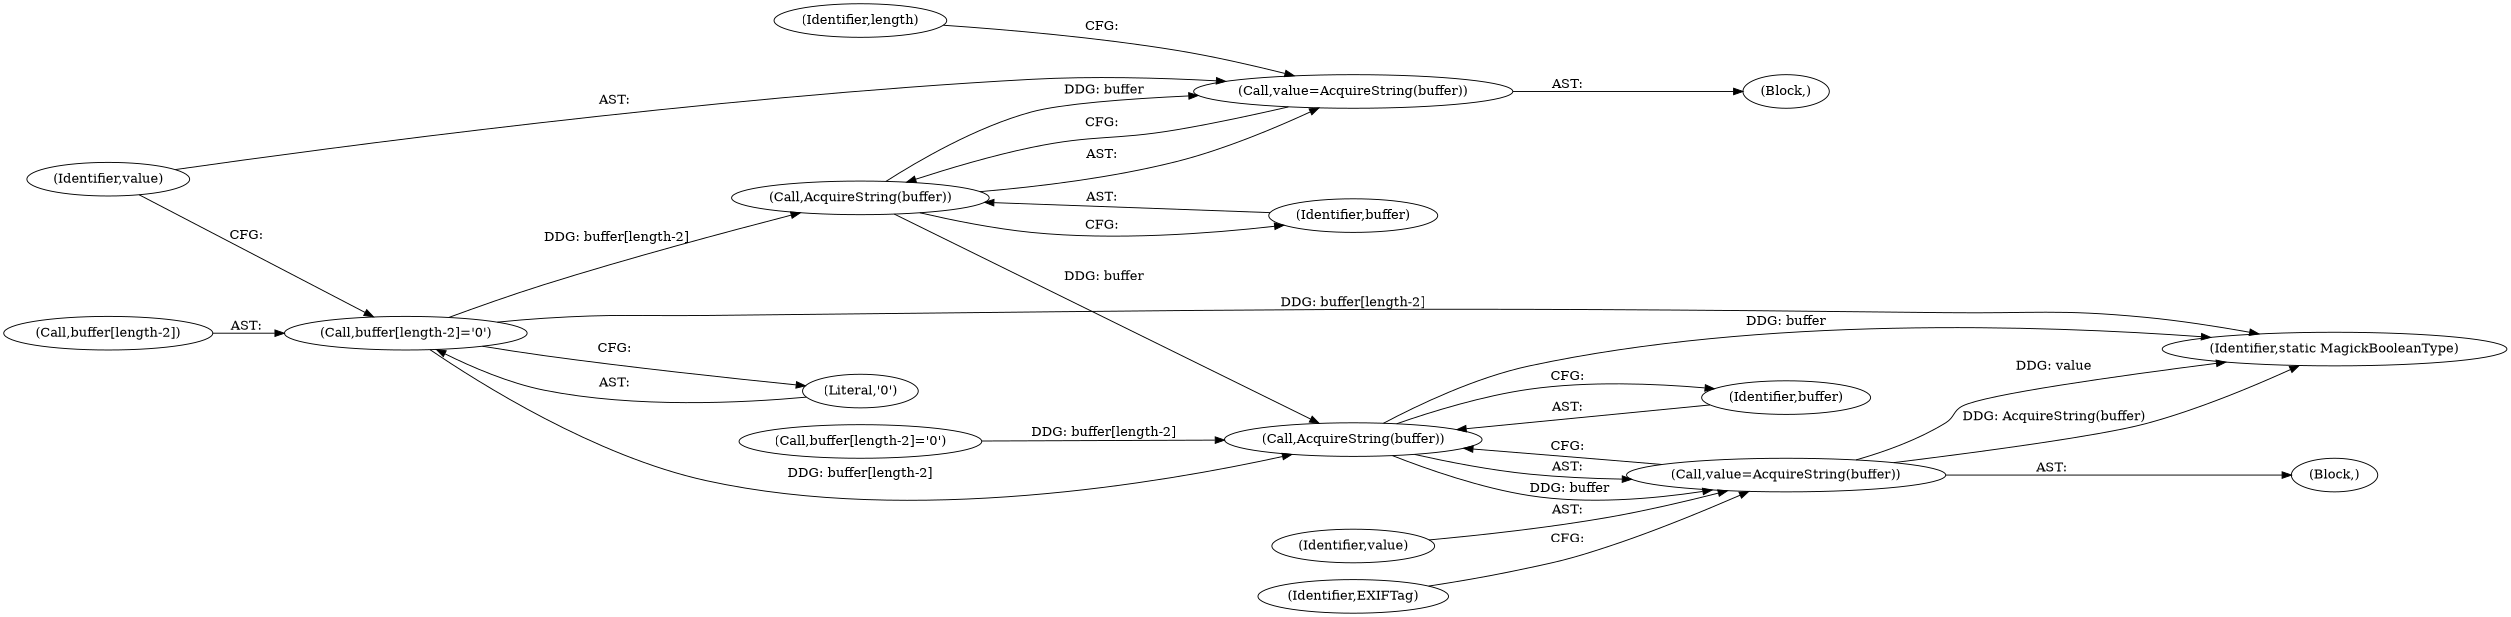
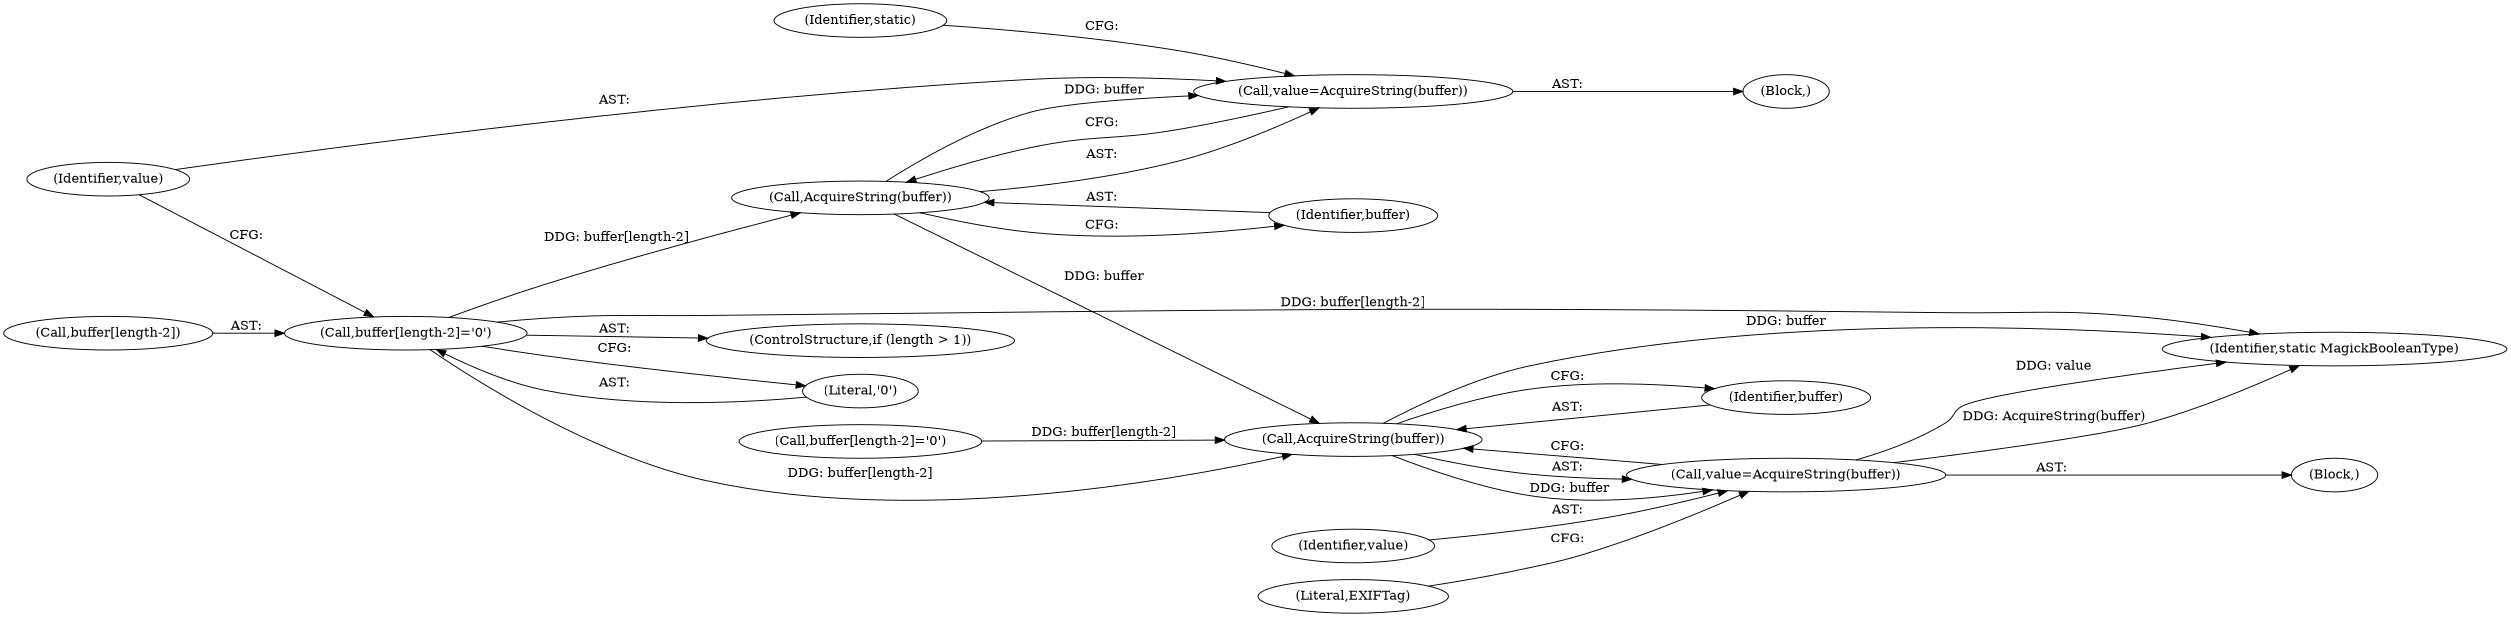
node "(Identifier,length)": label "(Identifier,length)" -> "(Identifier,static)"
node "(ControlStructure,if (length > 1))": added
node "(Identifier,EXIFTag)": label "(Identifier,EXIFTag)" -> "(Literal,EXIFTag)"
